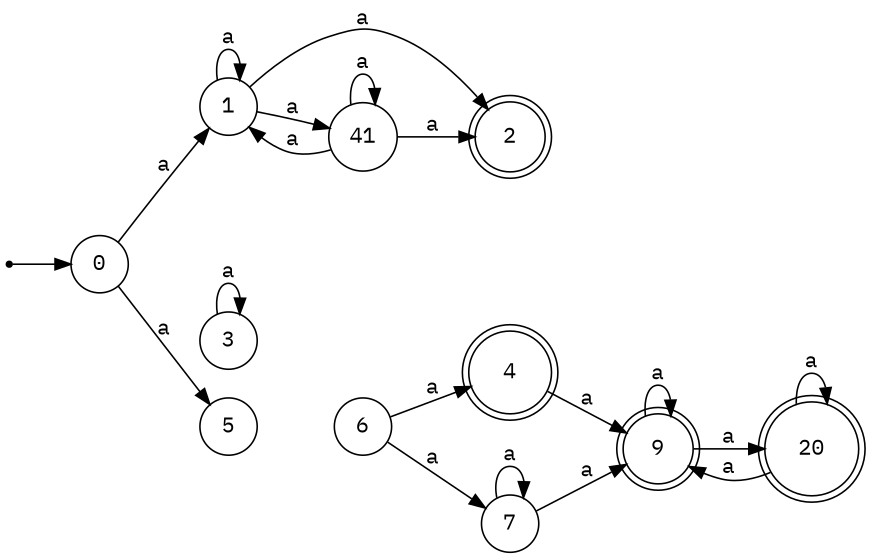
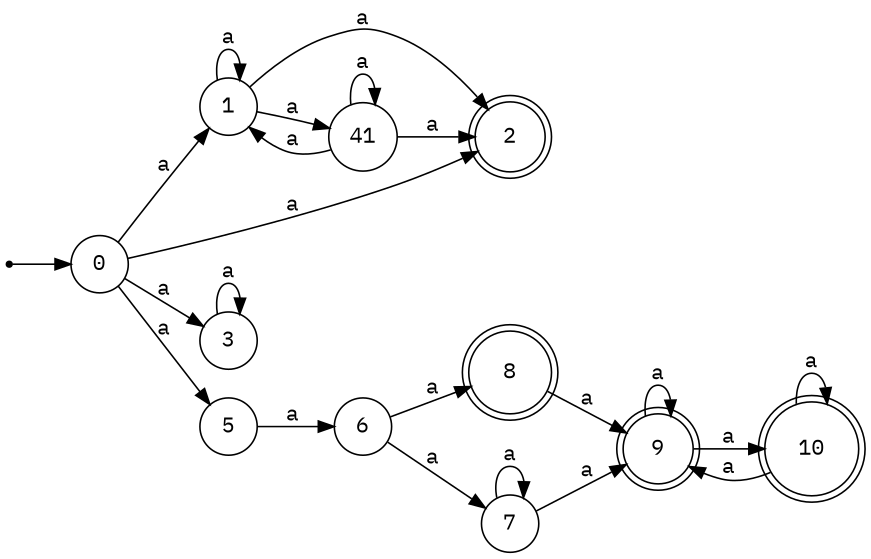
edge "0" -> "2": added, label "a"
edge "0" -> "3": added, label "a"
node "4": label "4" -> "8"
edge "5" -> "6": added, label "a"
node "20": label "20" -> "10"
